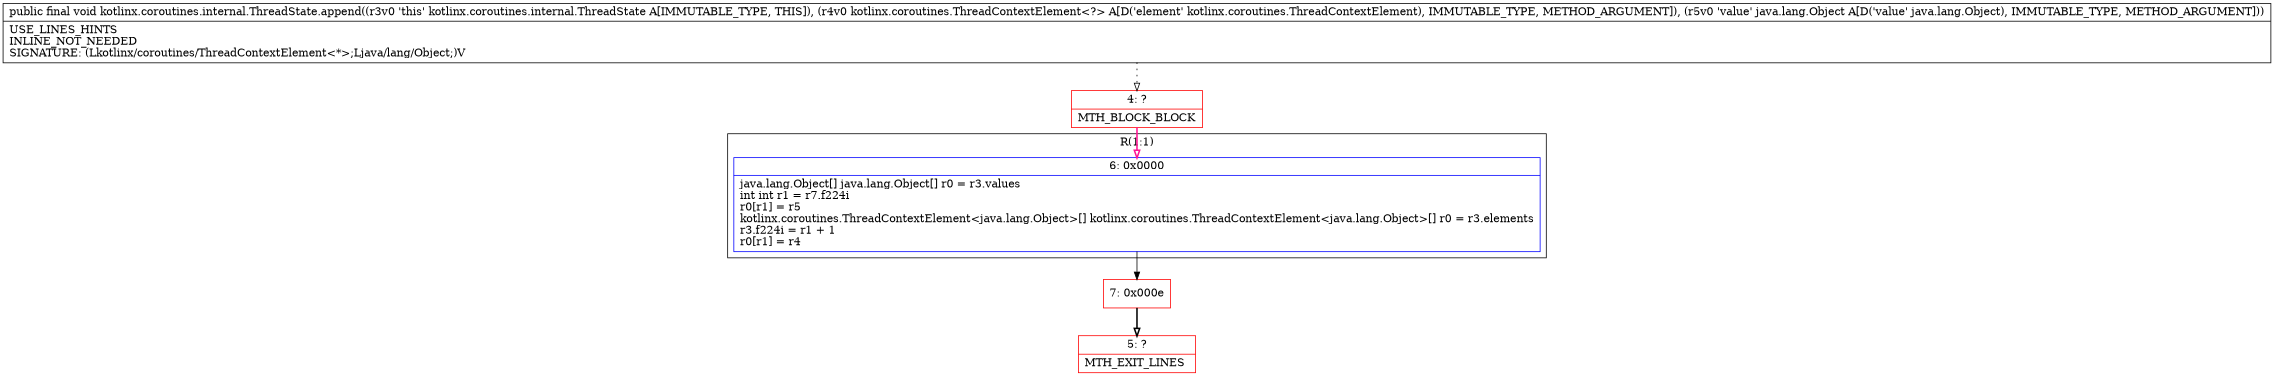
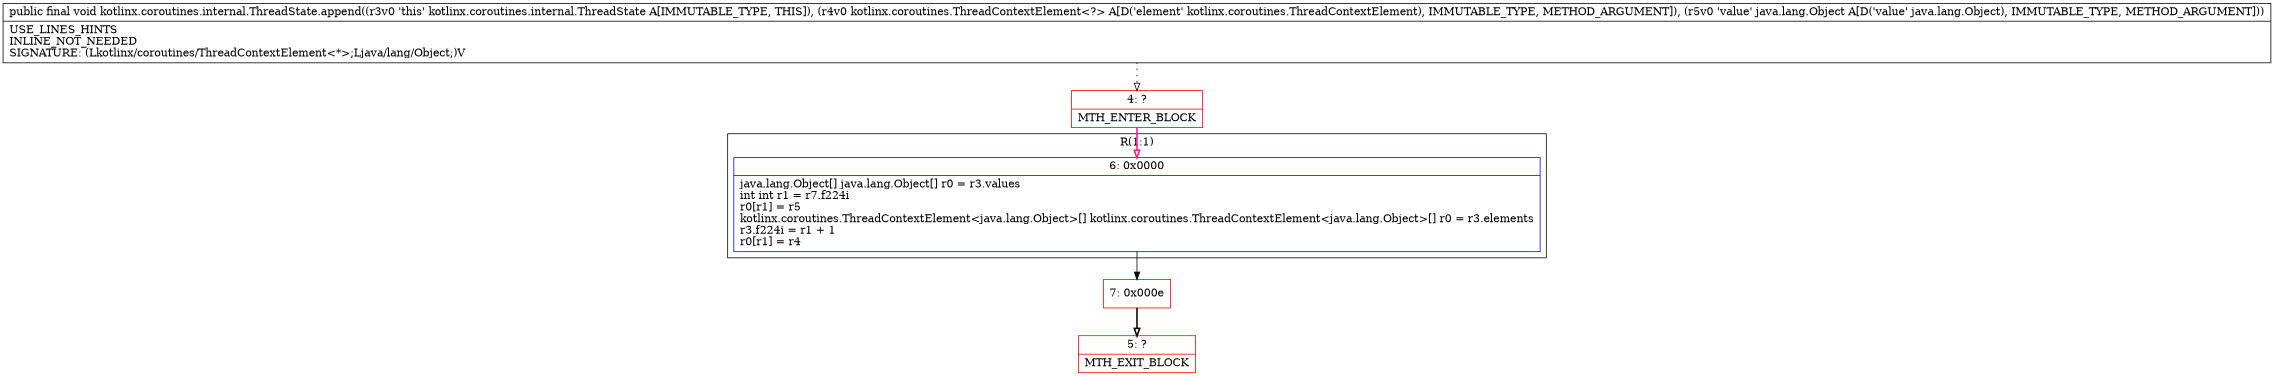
node "4: ?": text "MTH_BLOCK_BLOCK" -> "MTH_ENTER_BLOCK"
node "5: ?": text "MTH_EXIT_LINES" -> "MTH_EXIT_BLOCK"
